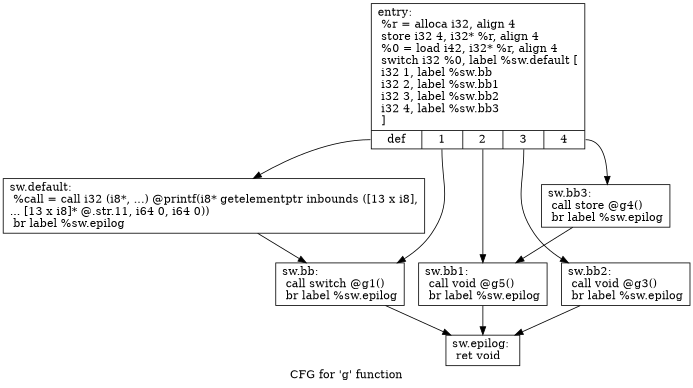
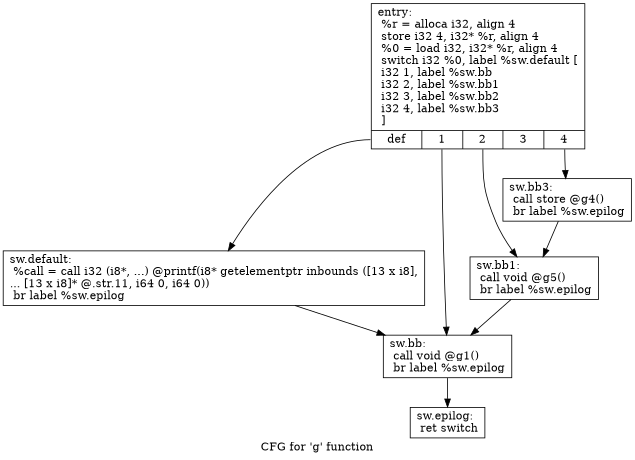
node "entry:": text "%0 = load i42, i32* %r, align 4" -> "%0 = load i32, i32* %r, align 4"
node "sw.bb:": text "call switch @g1()" -> "call void @g1()"
node "sw.bb2:": removed
edge "sw.bb1:" -> "sw.epilog:": now "sw.bb1:" -> "sw.bb:"
node "sw.epilog:": text "ret void" -> "ret switch"
